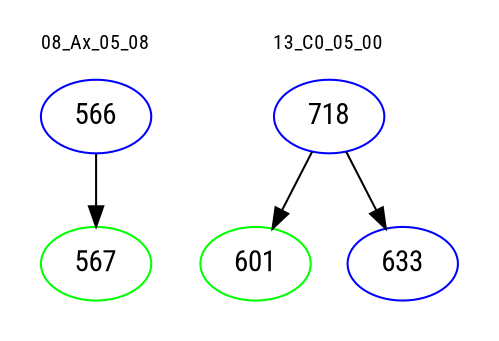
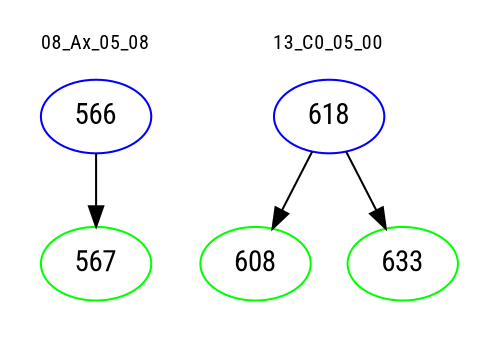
node "718": label "718" -> "618"
node "601": label "601" -> "608"
node "633": color blue -> green
